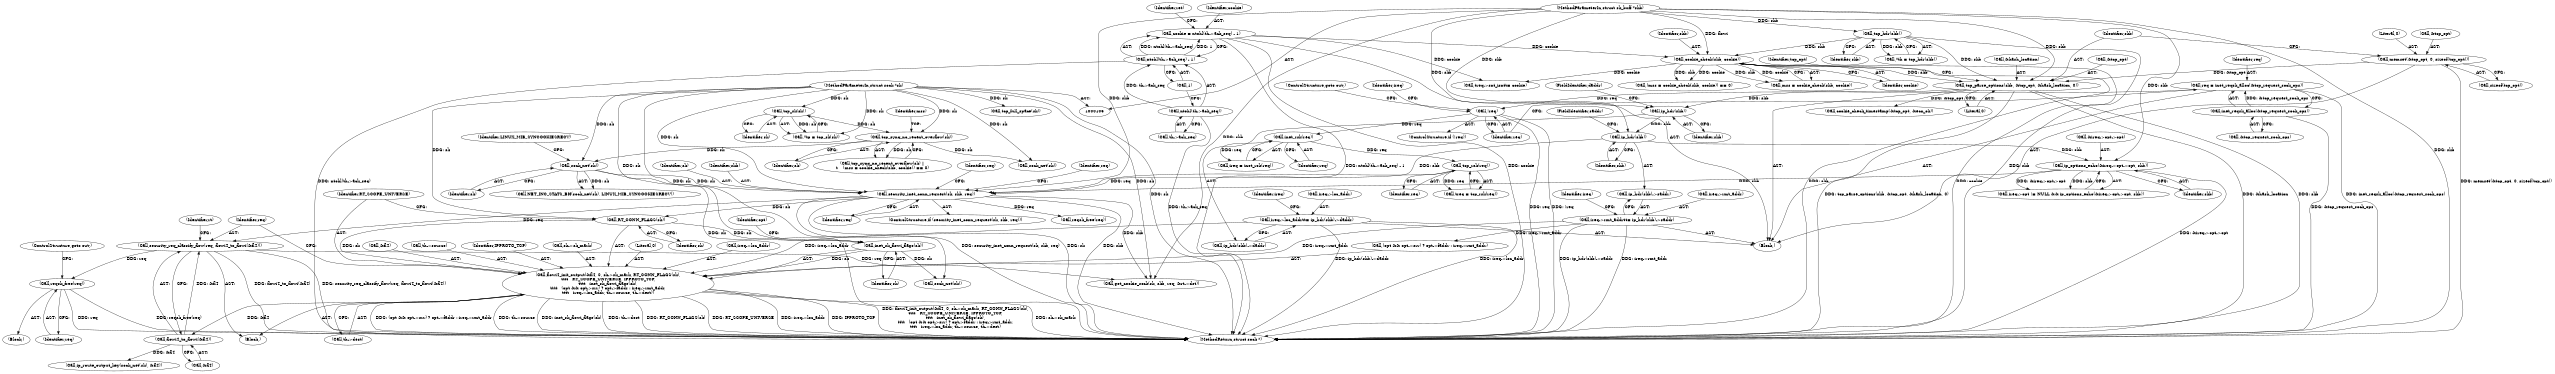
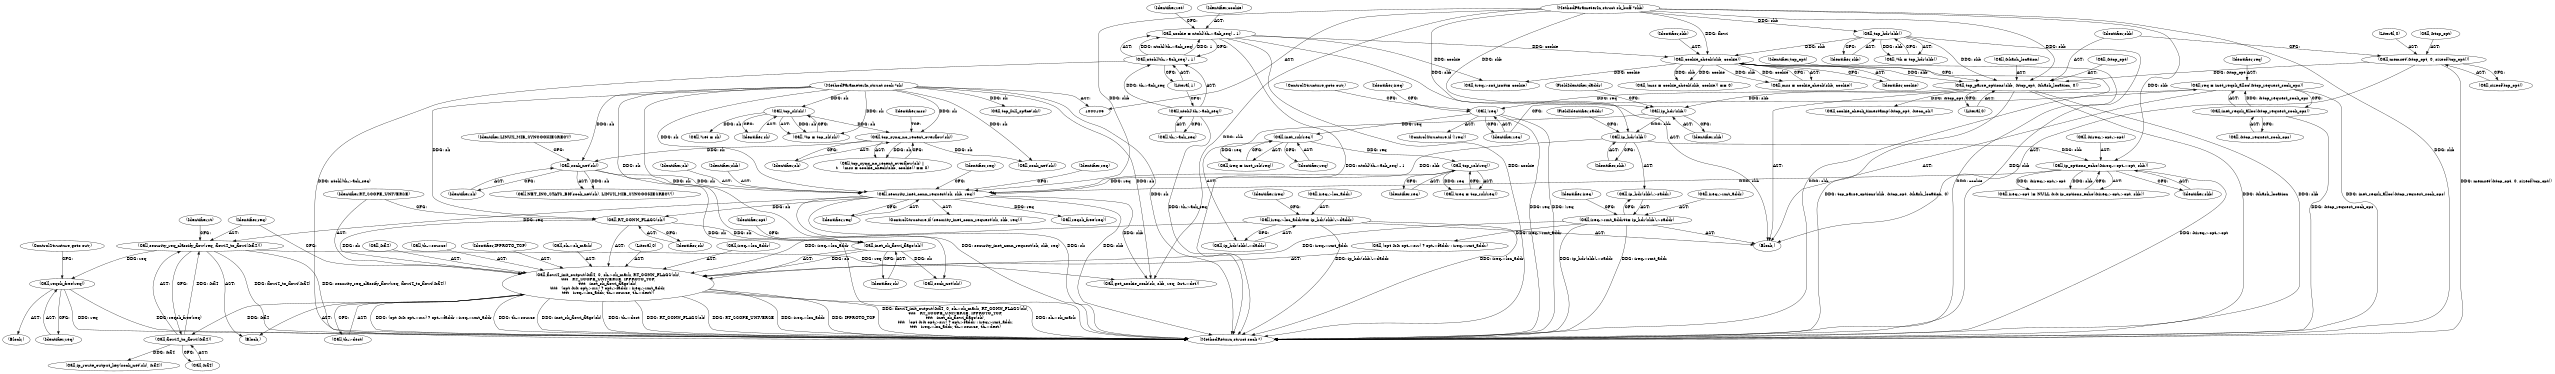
node "(Call,1)": label "(Call,1)" -> "(Literal,1)"
node "(Call,*ret = sk)": added
